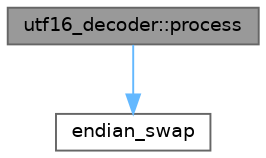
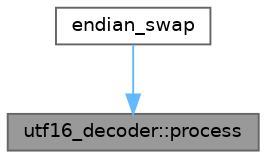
edge "utf16_decoder::process" -> "endian_swap": reversed
